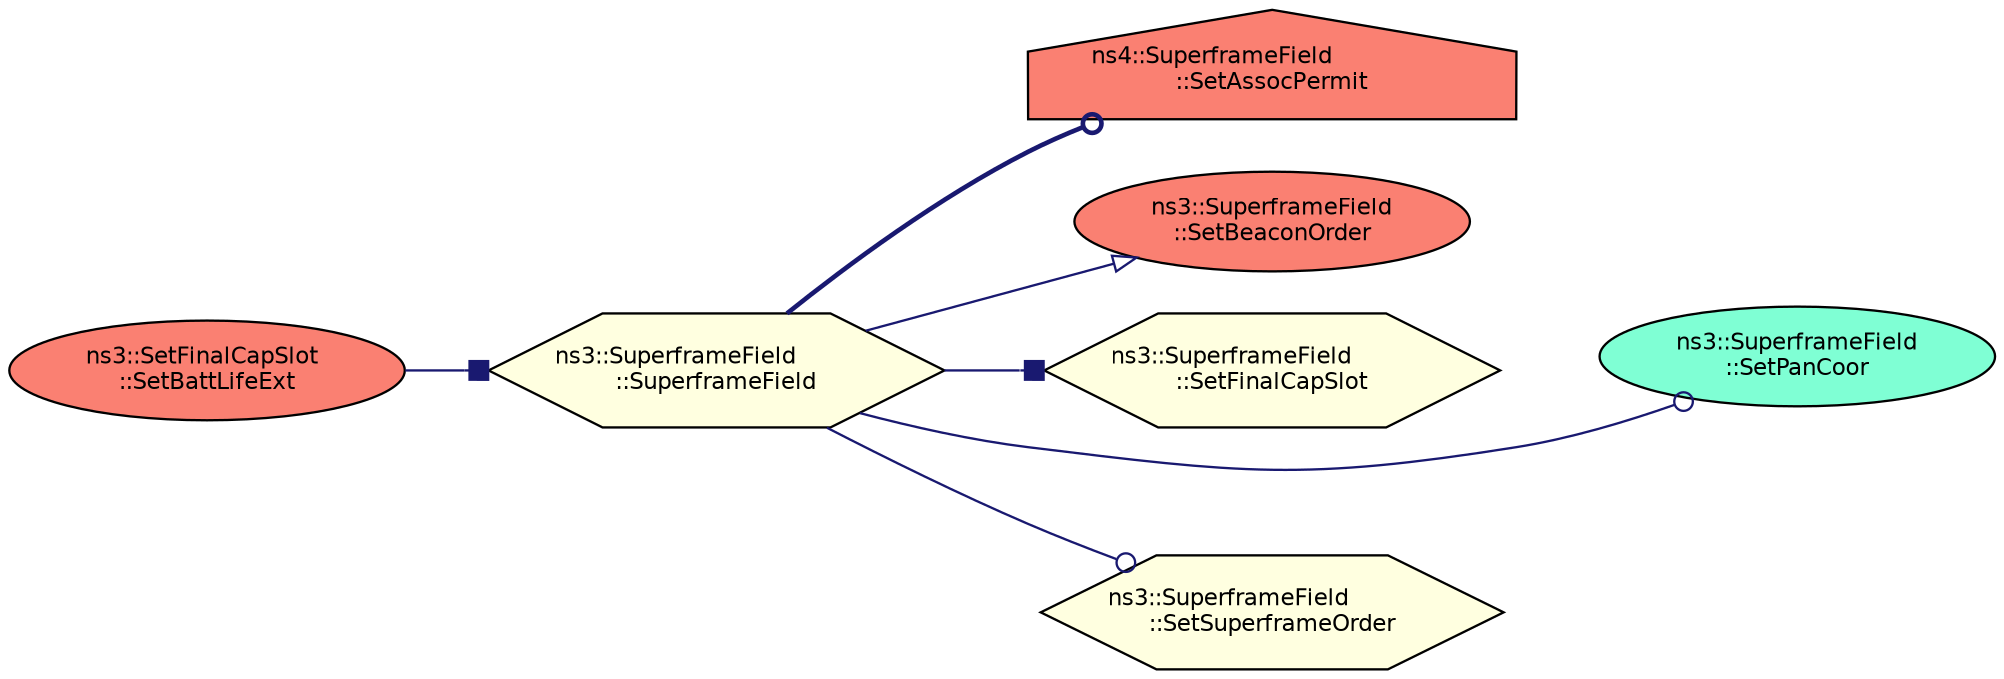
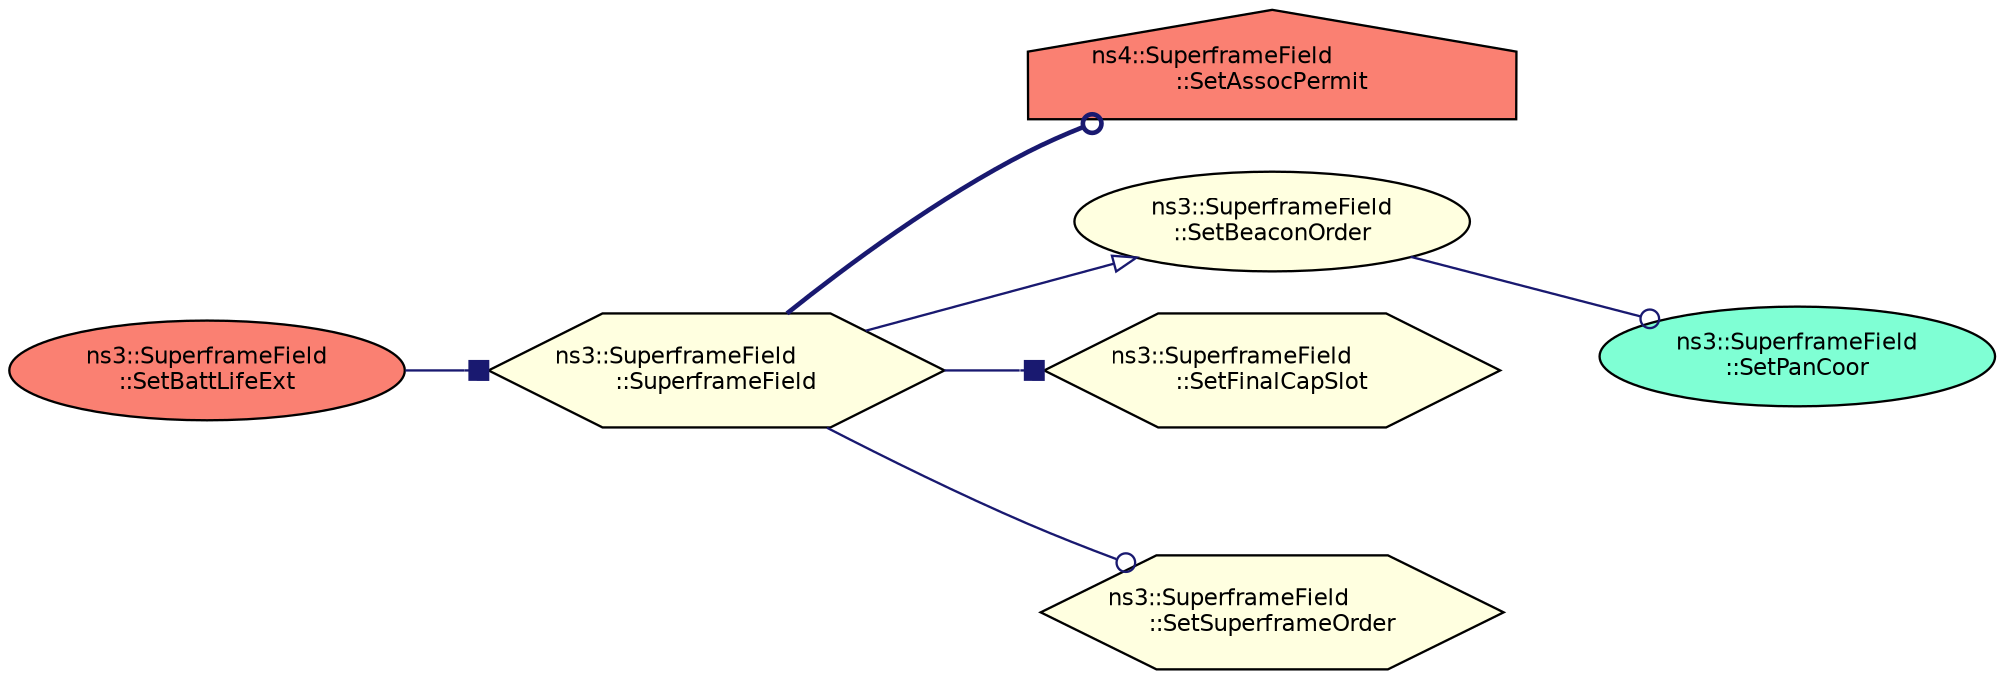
node "ns3::SuperframeField ::SetBeaconOrder": fillcolor salmon -> lightyellow
node "ns3::SetFinalCapSlot ::SetBattLifeExt": label "ns3::SetFinalCapSlot ::SetBattLifeExt" -> "ns3::SuperframeField ::SetBattLifeExt"
edge "ns3::SuperframeField ::SuperframeField" -> "ns3::SuperframeField ::SetPanCoor": now "ns3::SuperframeField ::SetBeaconOrder" -> "ns3::SuperframeField ::SetPanCoor"
